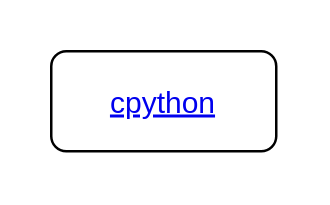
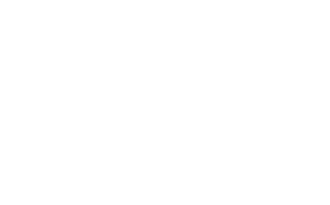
node "cpython": removed
